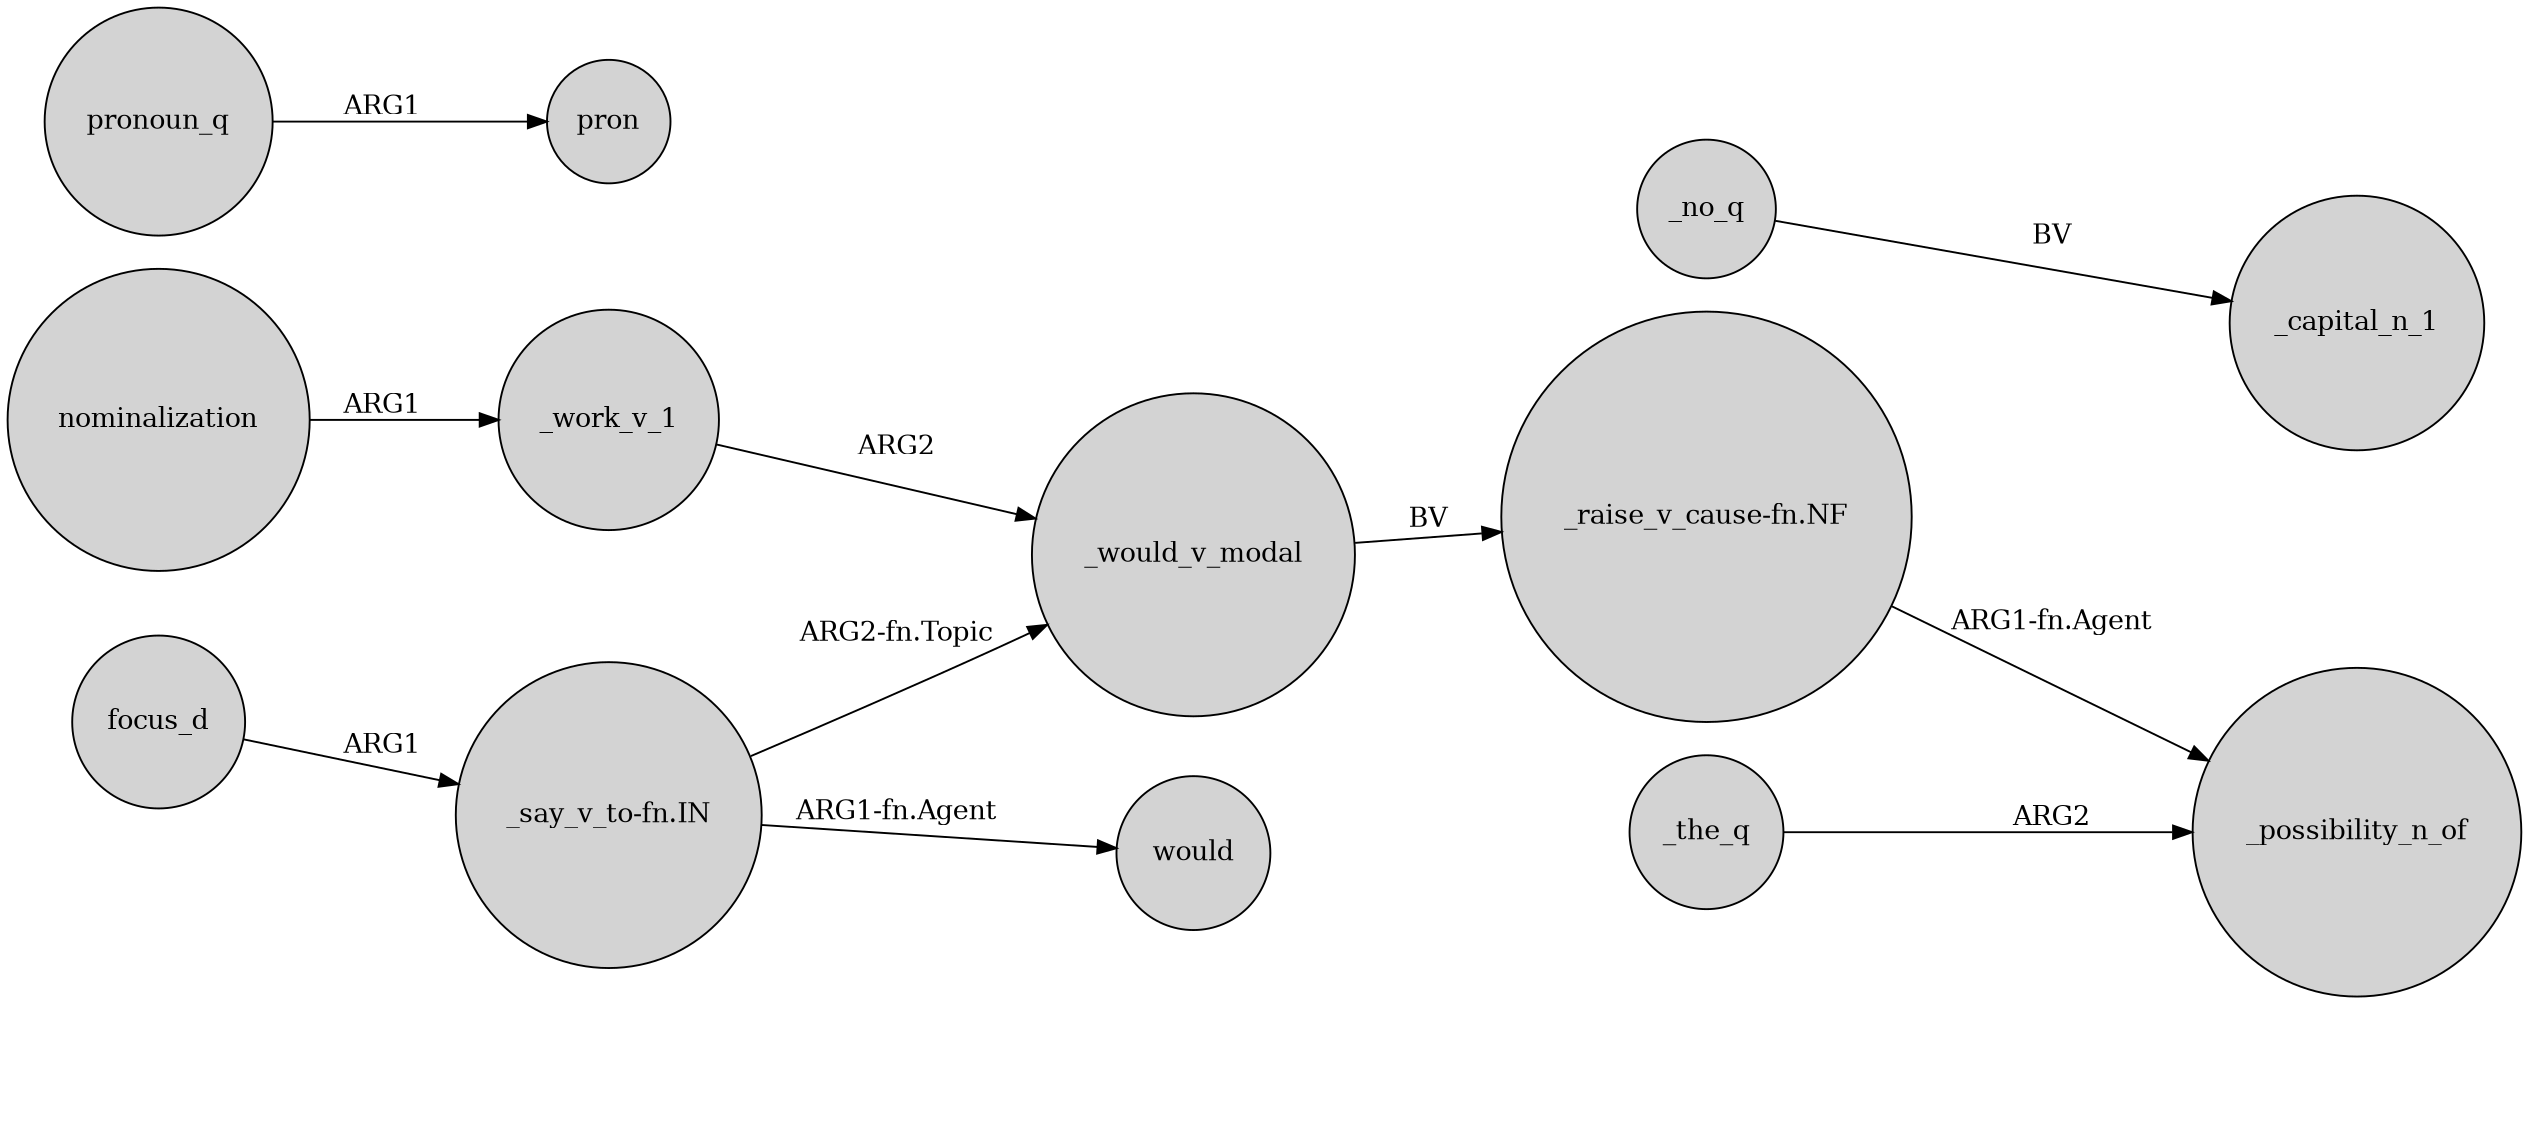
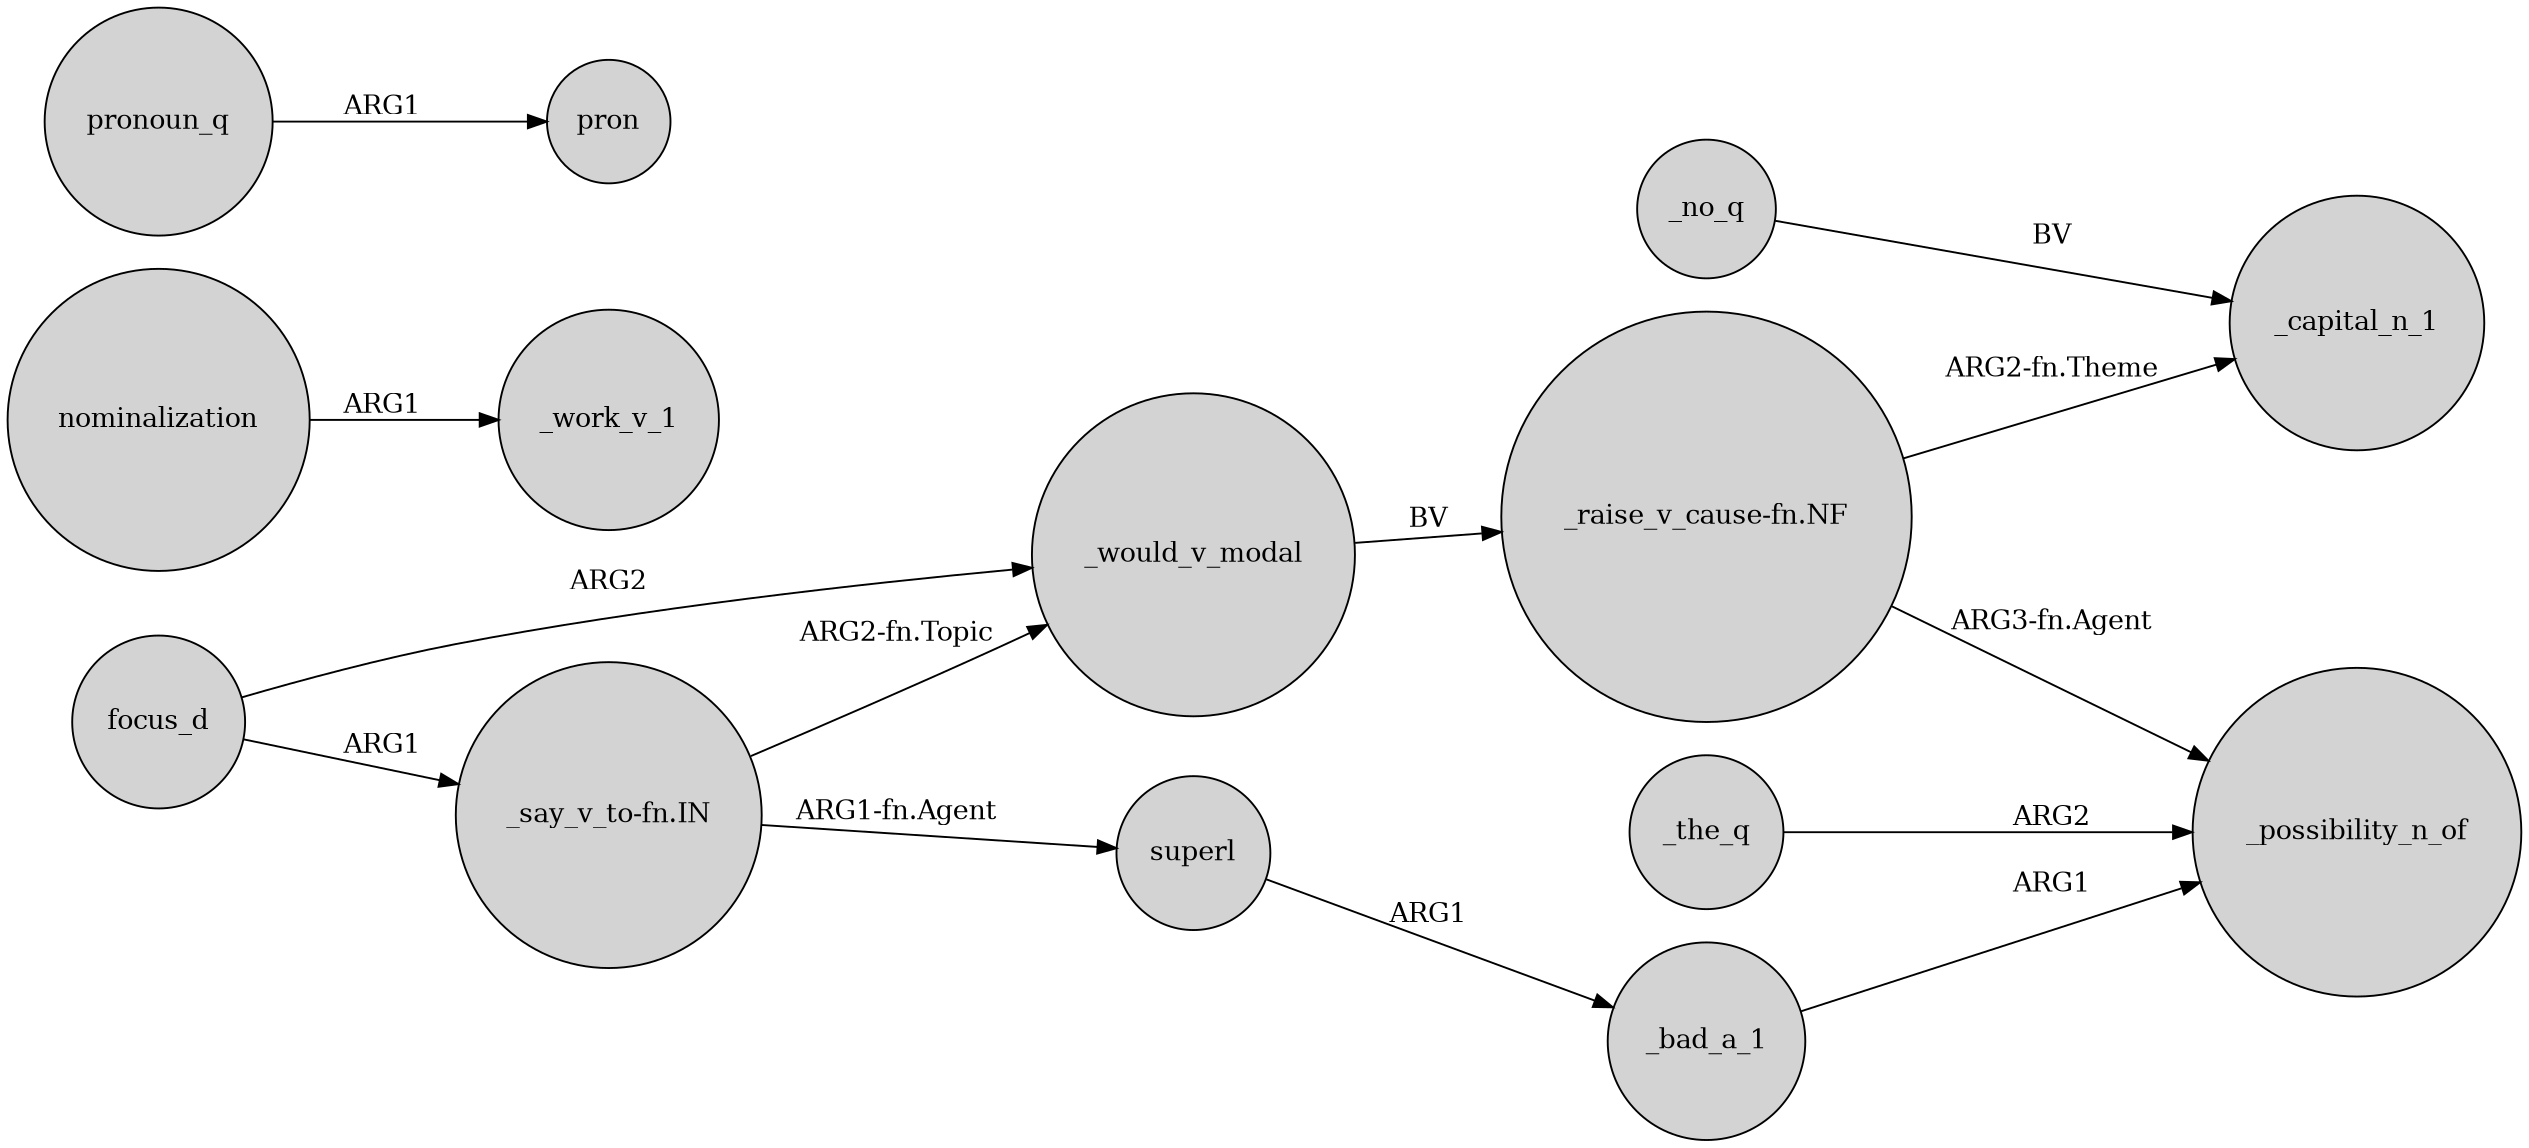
edge "_raise_v_cause-fn.NF" -> "_capital_n_1": added, label "ARG2-fn.Theme"
edge "_work_v_1" -> "_would_v_modal": now "focus_d" -> "_would_v_modal"
edge "_raise_v_cause-fn.NF" -> "_possibility_n_of": label "ARG1-fn.Agent" -> "ARG3-fn.Agent"
node "would": label "would" -> "superl"
node "_bad_a_1": added
